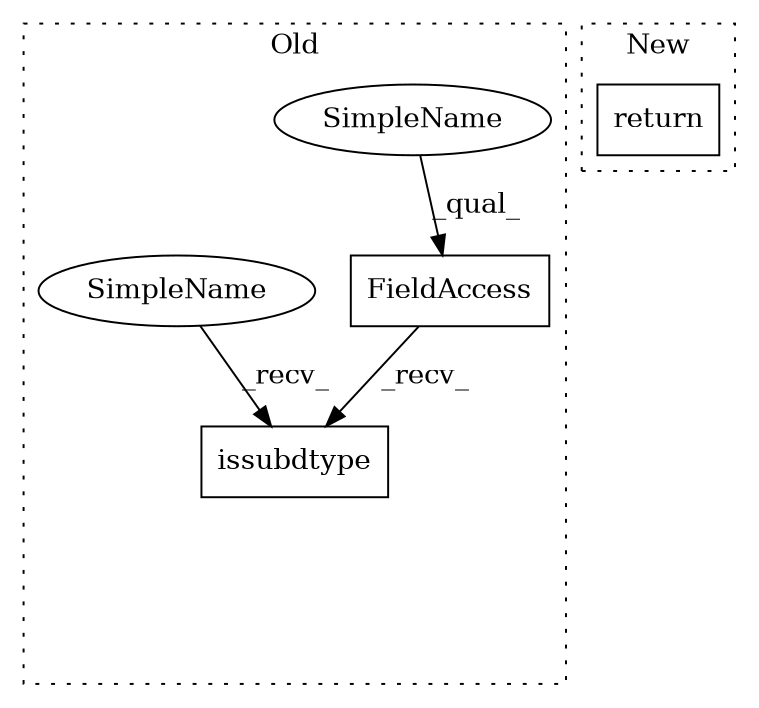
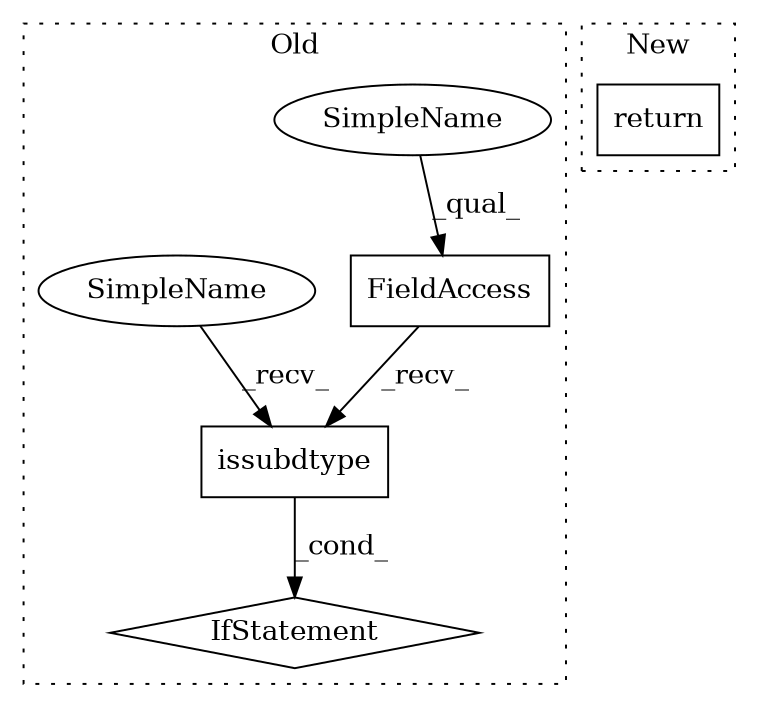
node "IfStatement": added
